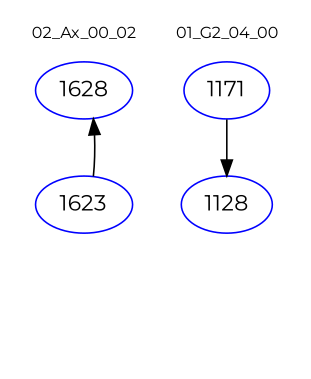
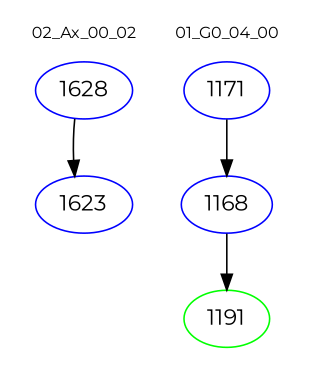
cluster "01_G2_04_00": label "01_G2_04_00" -> "01_G0_04_00"
edge "1623" -> "1628": reversed
node "1128": label "1128" -> "1168"
node "1191": added
